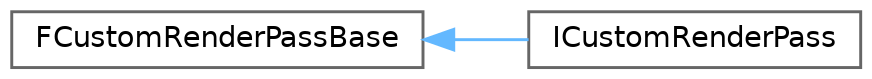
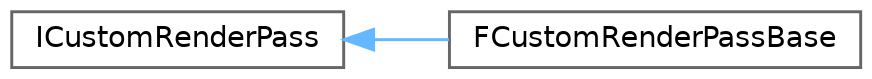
edge "ICustomRenderPass" -> "FCustomRenderPassBase": reversed
